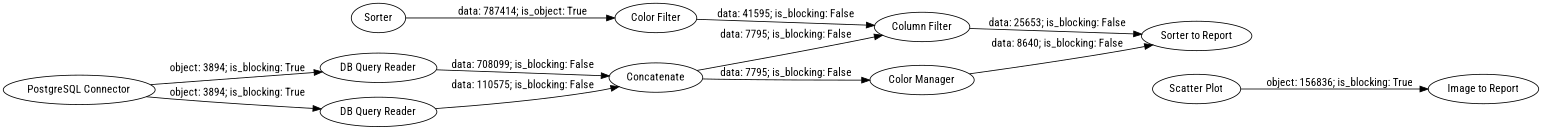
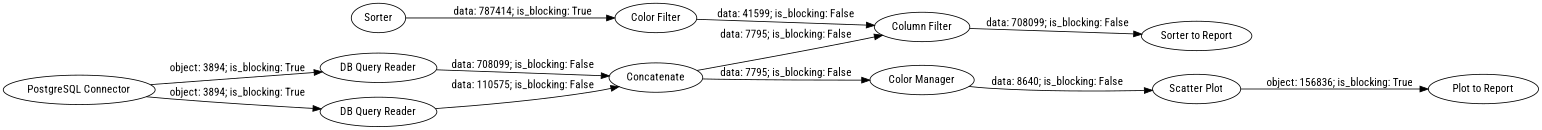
edge "Sorter" -> "Color Filter": label "data: 787414; is_object: True" -> "data: 787414; is_blocking: True"
edge "Color Filter" -> "Column Filter": label "data: 41595; is_blocking: False" -> "data: 41599; is_blocking: False"
edge "Column Filter" -> "Sorter to Report": label "data: 25653; is_blocking: False" -> "data: 708099; is_blocking: False"
edge "Color Manager" -> "Sorter to Report": now "Color Manager" -> "Scatter Plot"
node "Image to Report": label "Image to Report" -> "Plot to Report"
